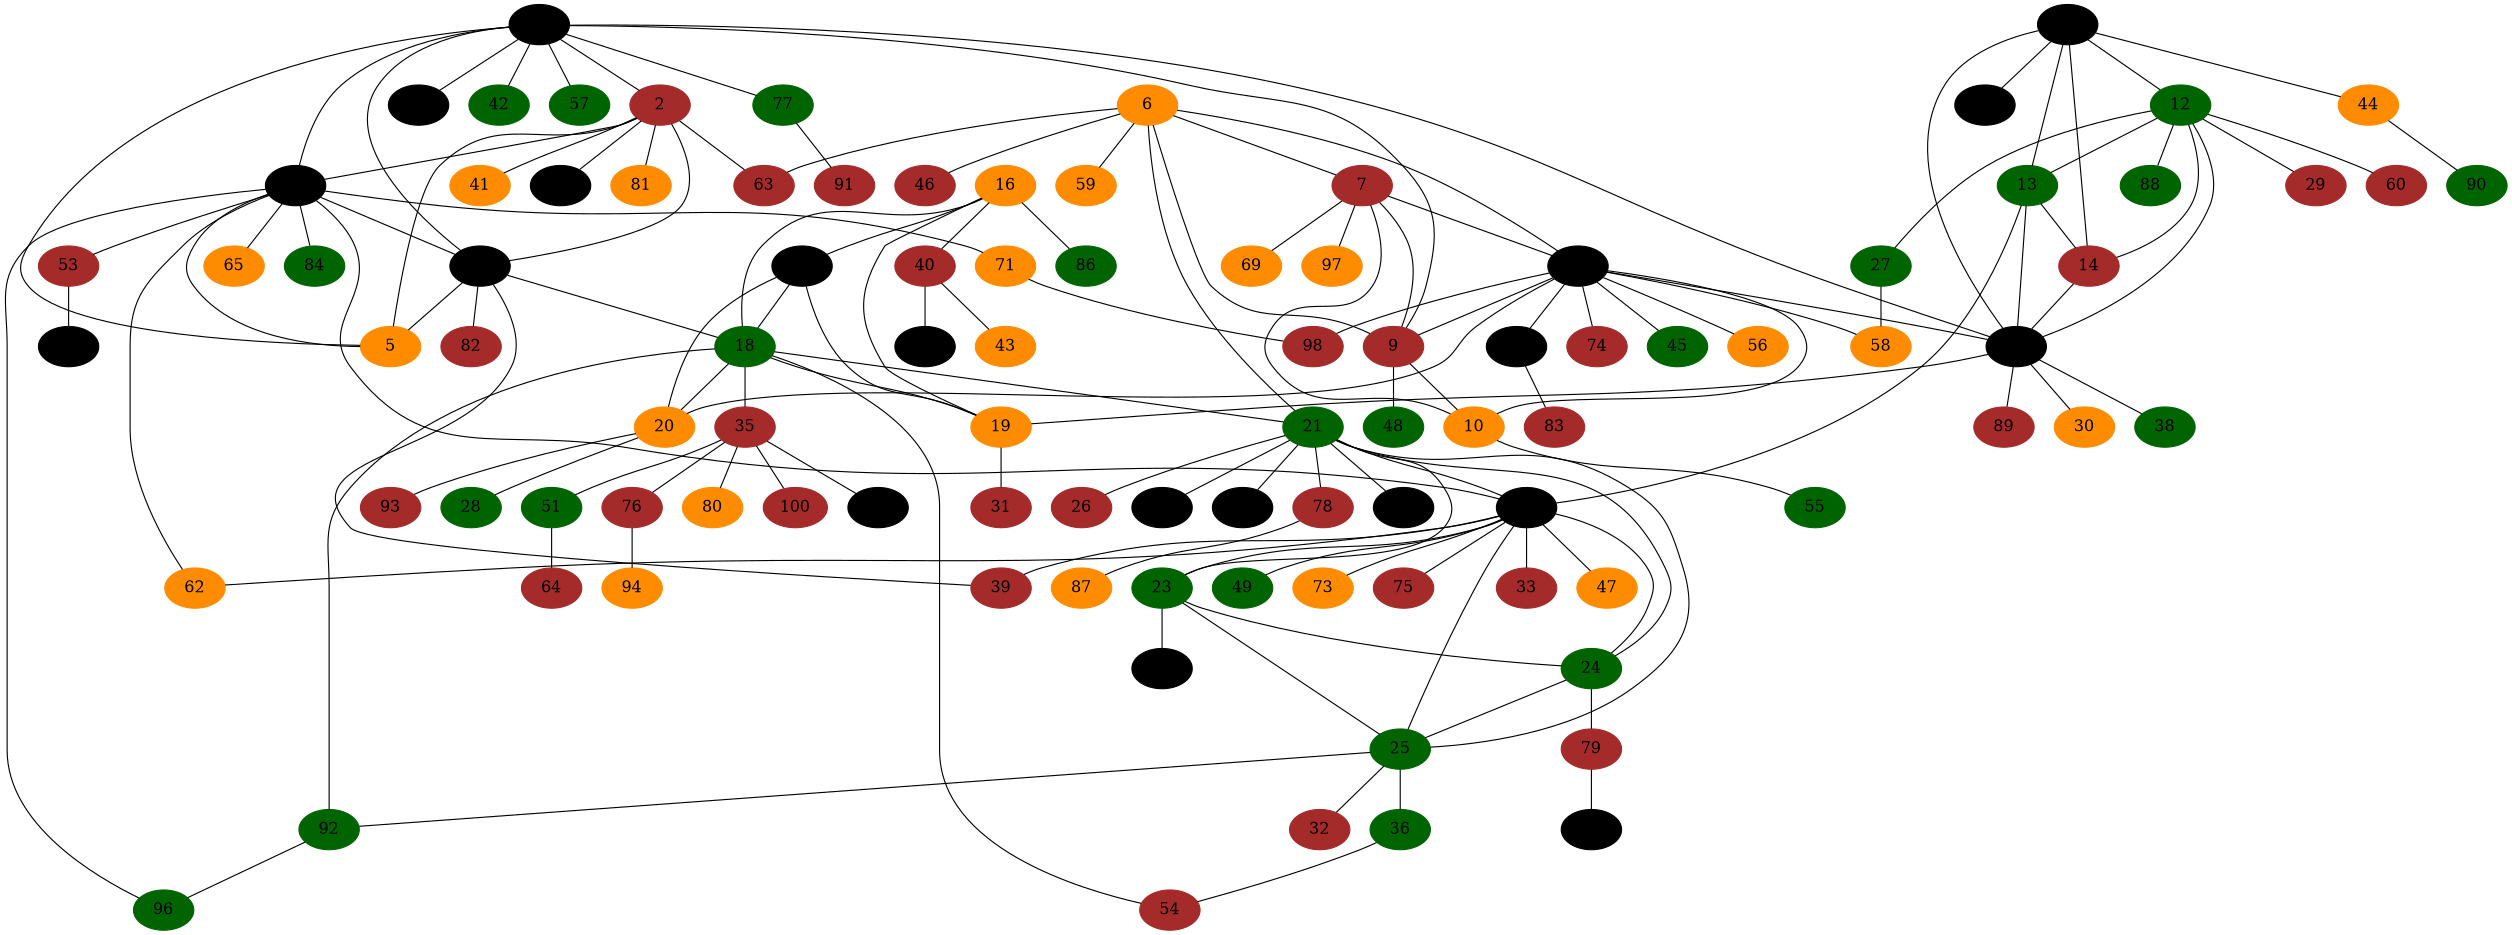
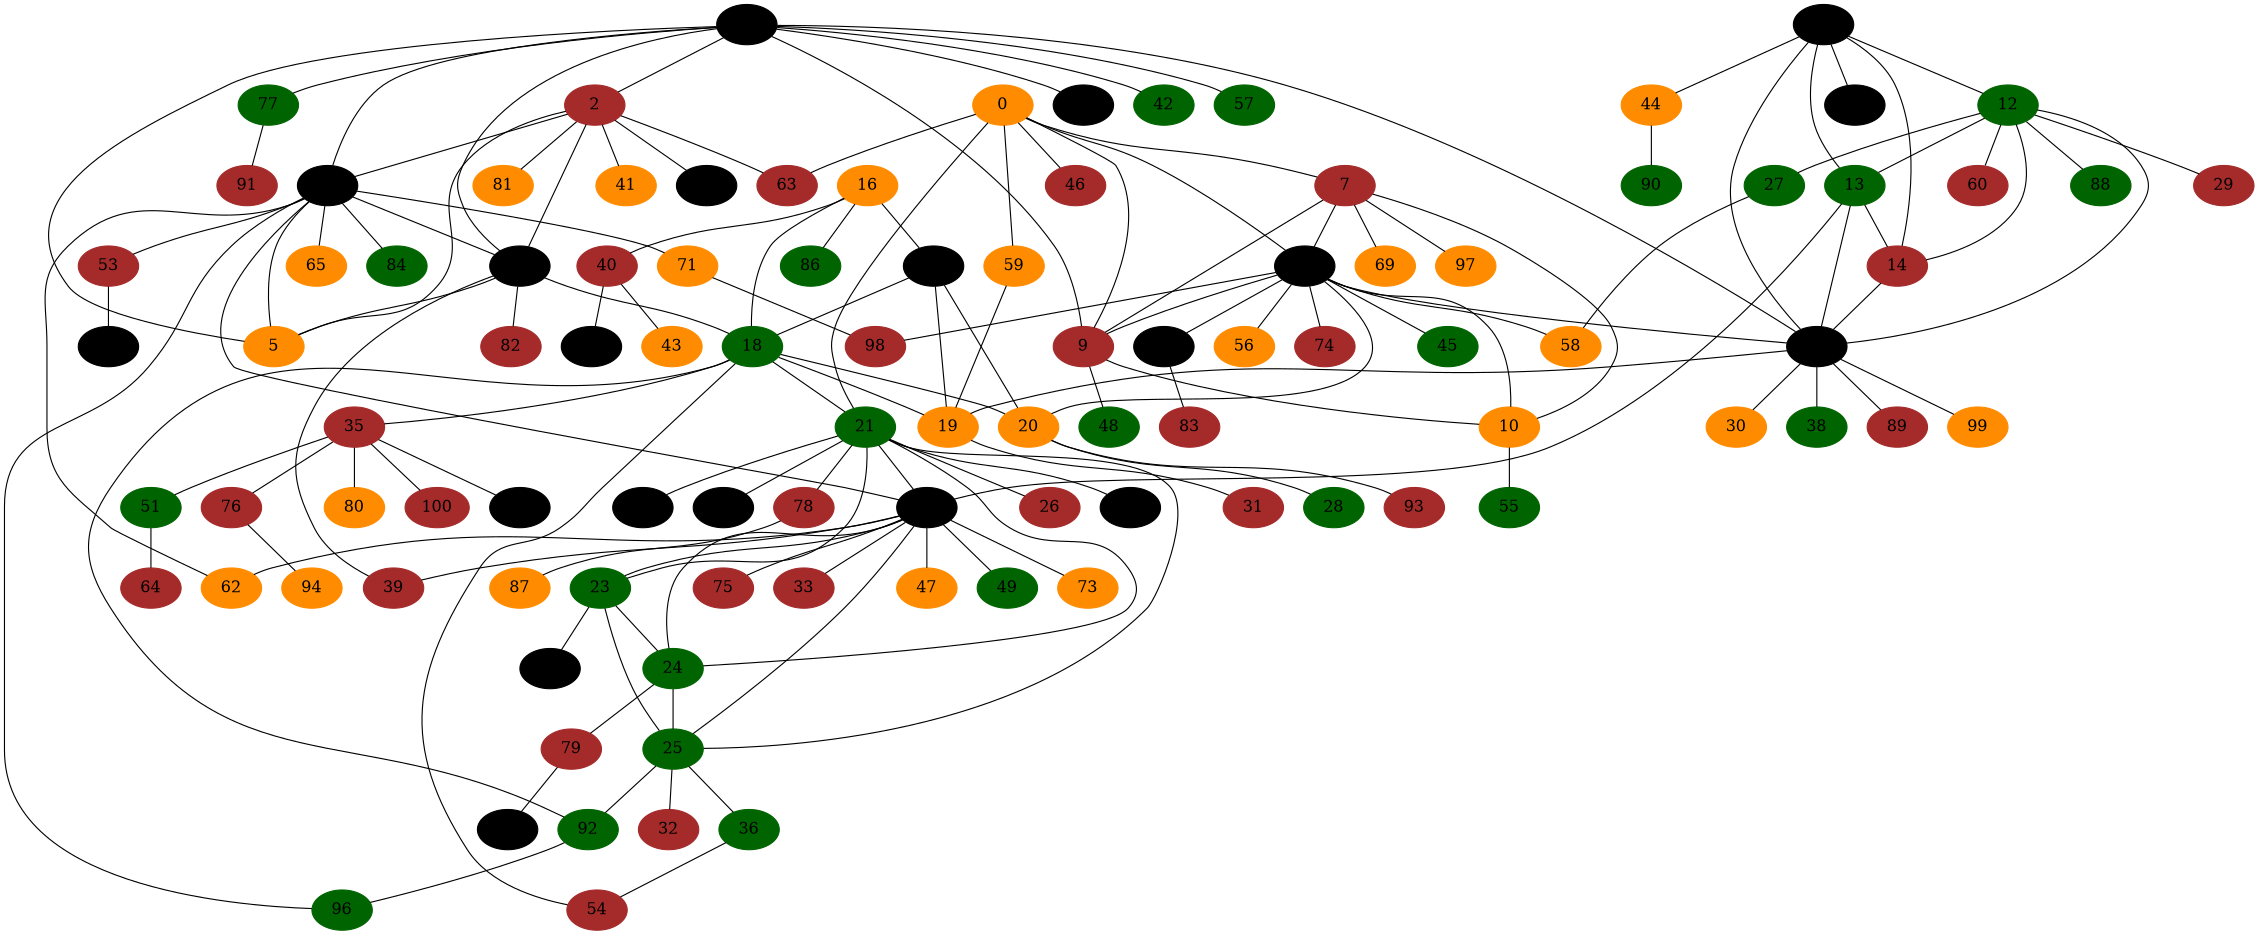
node "6": label "6" -> "0"
edge "16" -- "19": now "59" -- "19"
node "99": added
